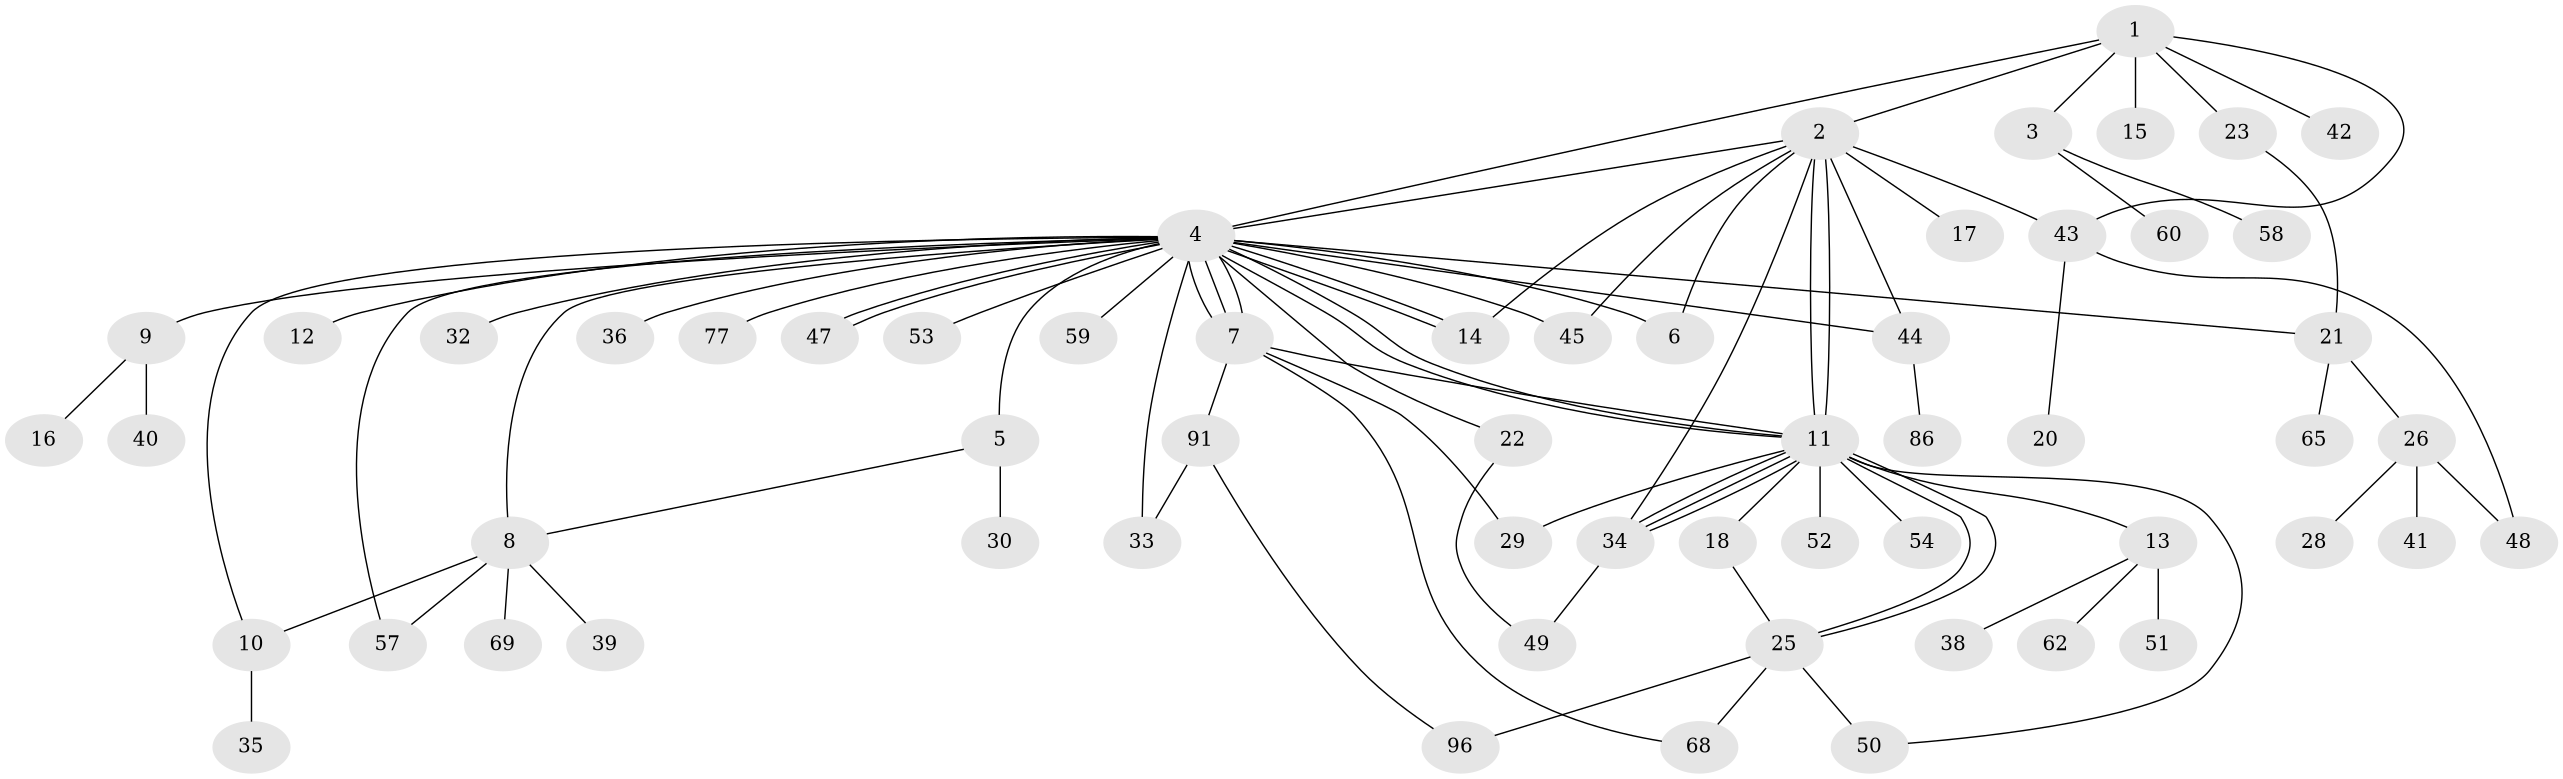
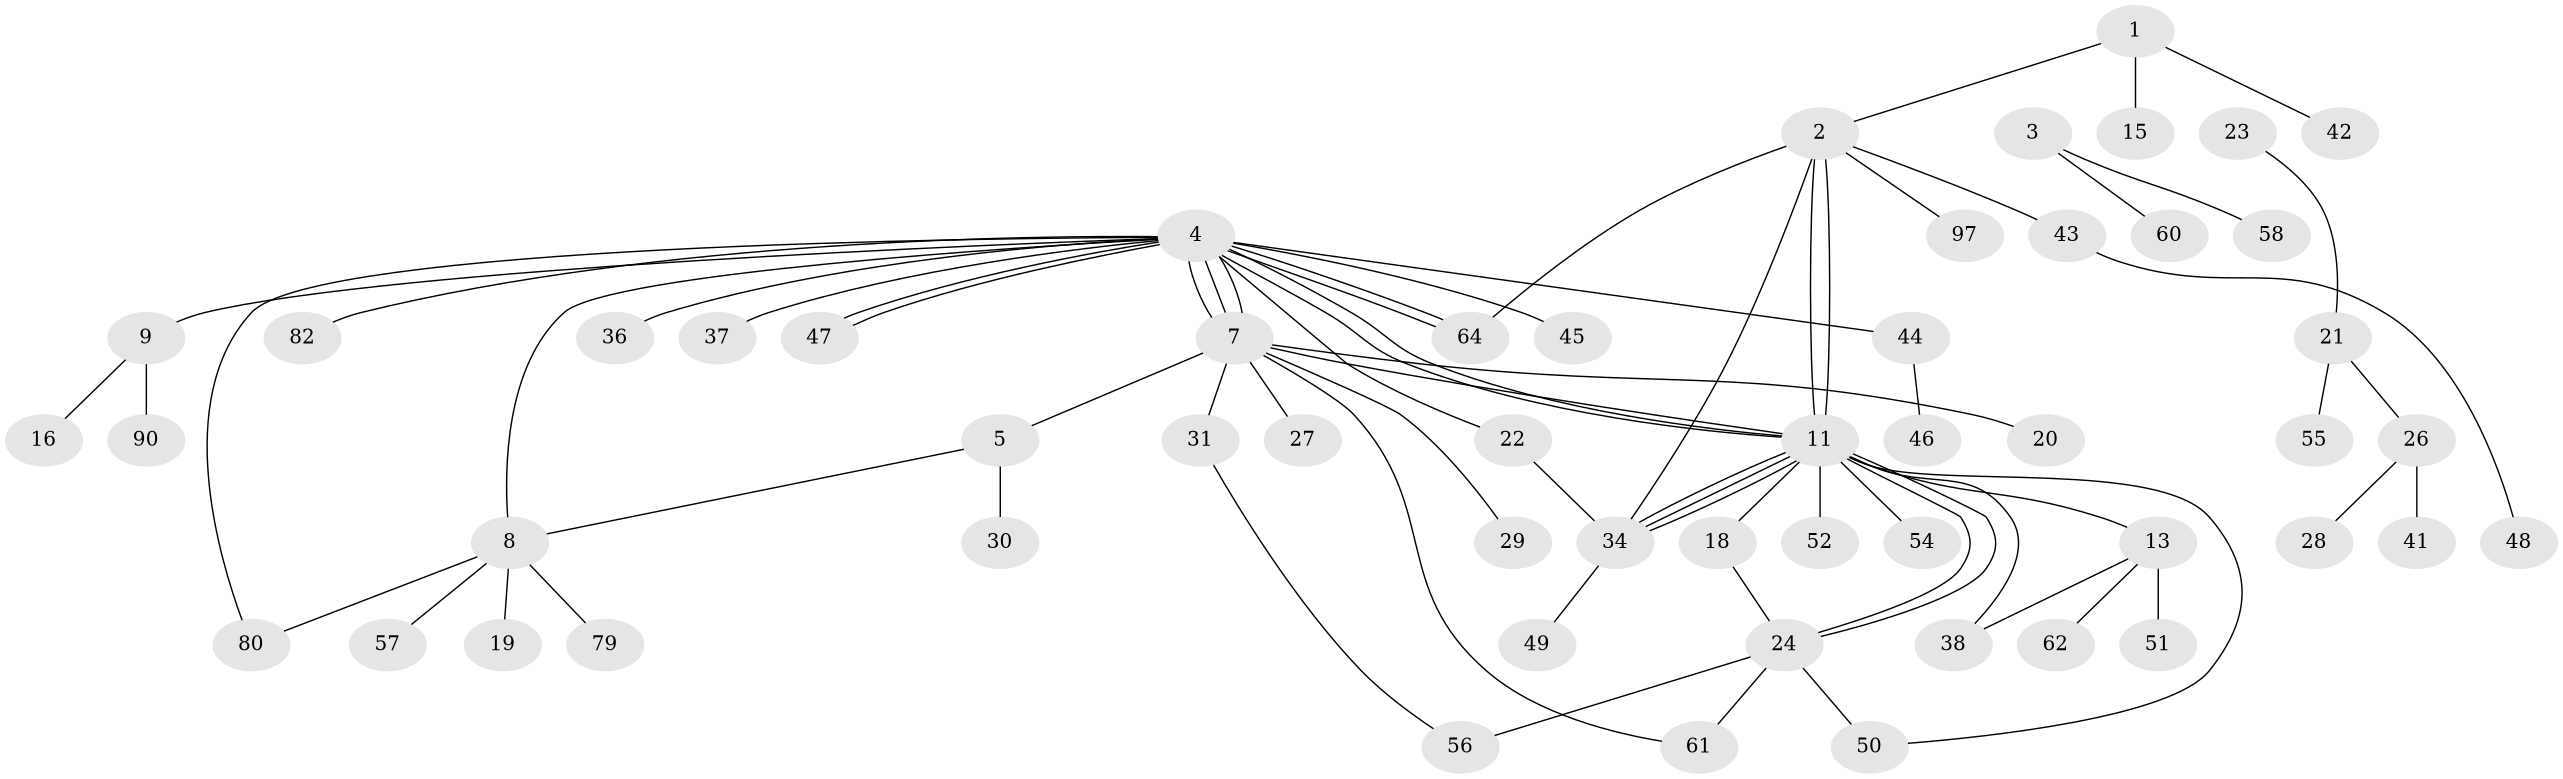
edge "1" -- "3": removed
edge "1" -- "23": removed
edge "1" -- "4": removed
edge "1" -- "43": removed
edge "2" -- "4": removed
edge "2" -- "45": removed
edge "2" -- "44": removed
node "17": label "17" -> "97"
edge "4" -- "21": removed
edge "4" -- "5": now "7" -- "5"
edge "4" -- "57": removed
node "12": label "12" -> "82"
node "32": removed
node "77": label "77" -> "37"
node "53": removed
node "59": removed
node "14": label "14" -> "64"
node "6": removed
edge "43" -- "20": now "7" -- "20"
node "40": label "40" -> "90"
node "91": label "91" -> "31"
node "27": added
node "86": label "86" -> "46"
node "65": label "65" -> "55"
edge "11" -- "29": now "11" -- "38"
edge "26" -- "48": removed
node "33": removed
edge "22" -- "49": now "22" -- "34"
node "10": label "10" -> "80"
node "69": label "69" -> "19"
node "39": label "39" -> "79"
node "25": label "25" -> "24"
node "35": removed
node "96": label "96" -> "56"
node "68": label "68" -> "61"
